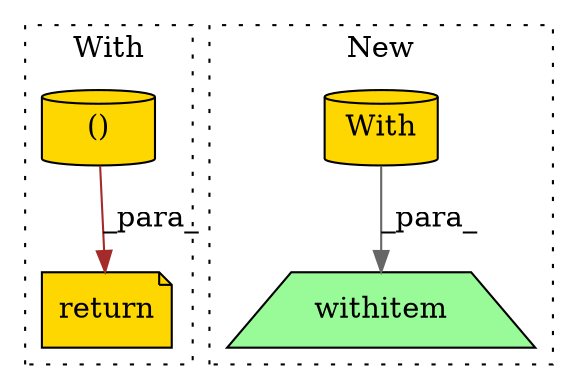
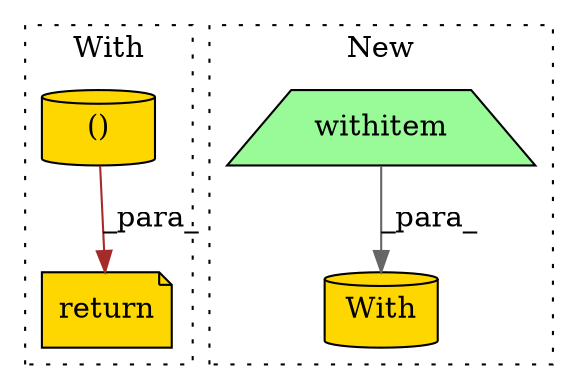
edge "With" -> "withitem": reversed
